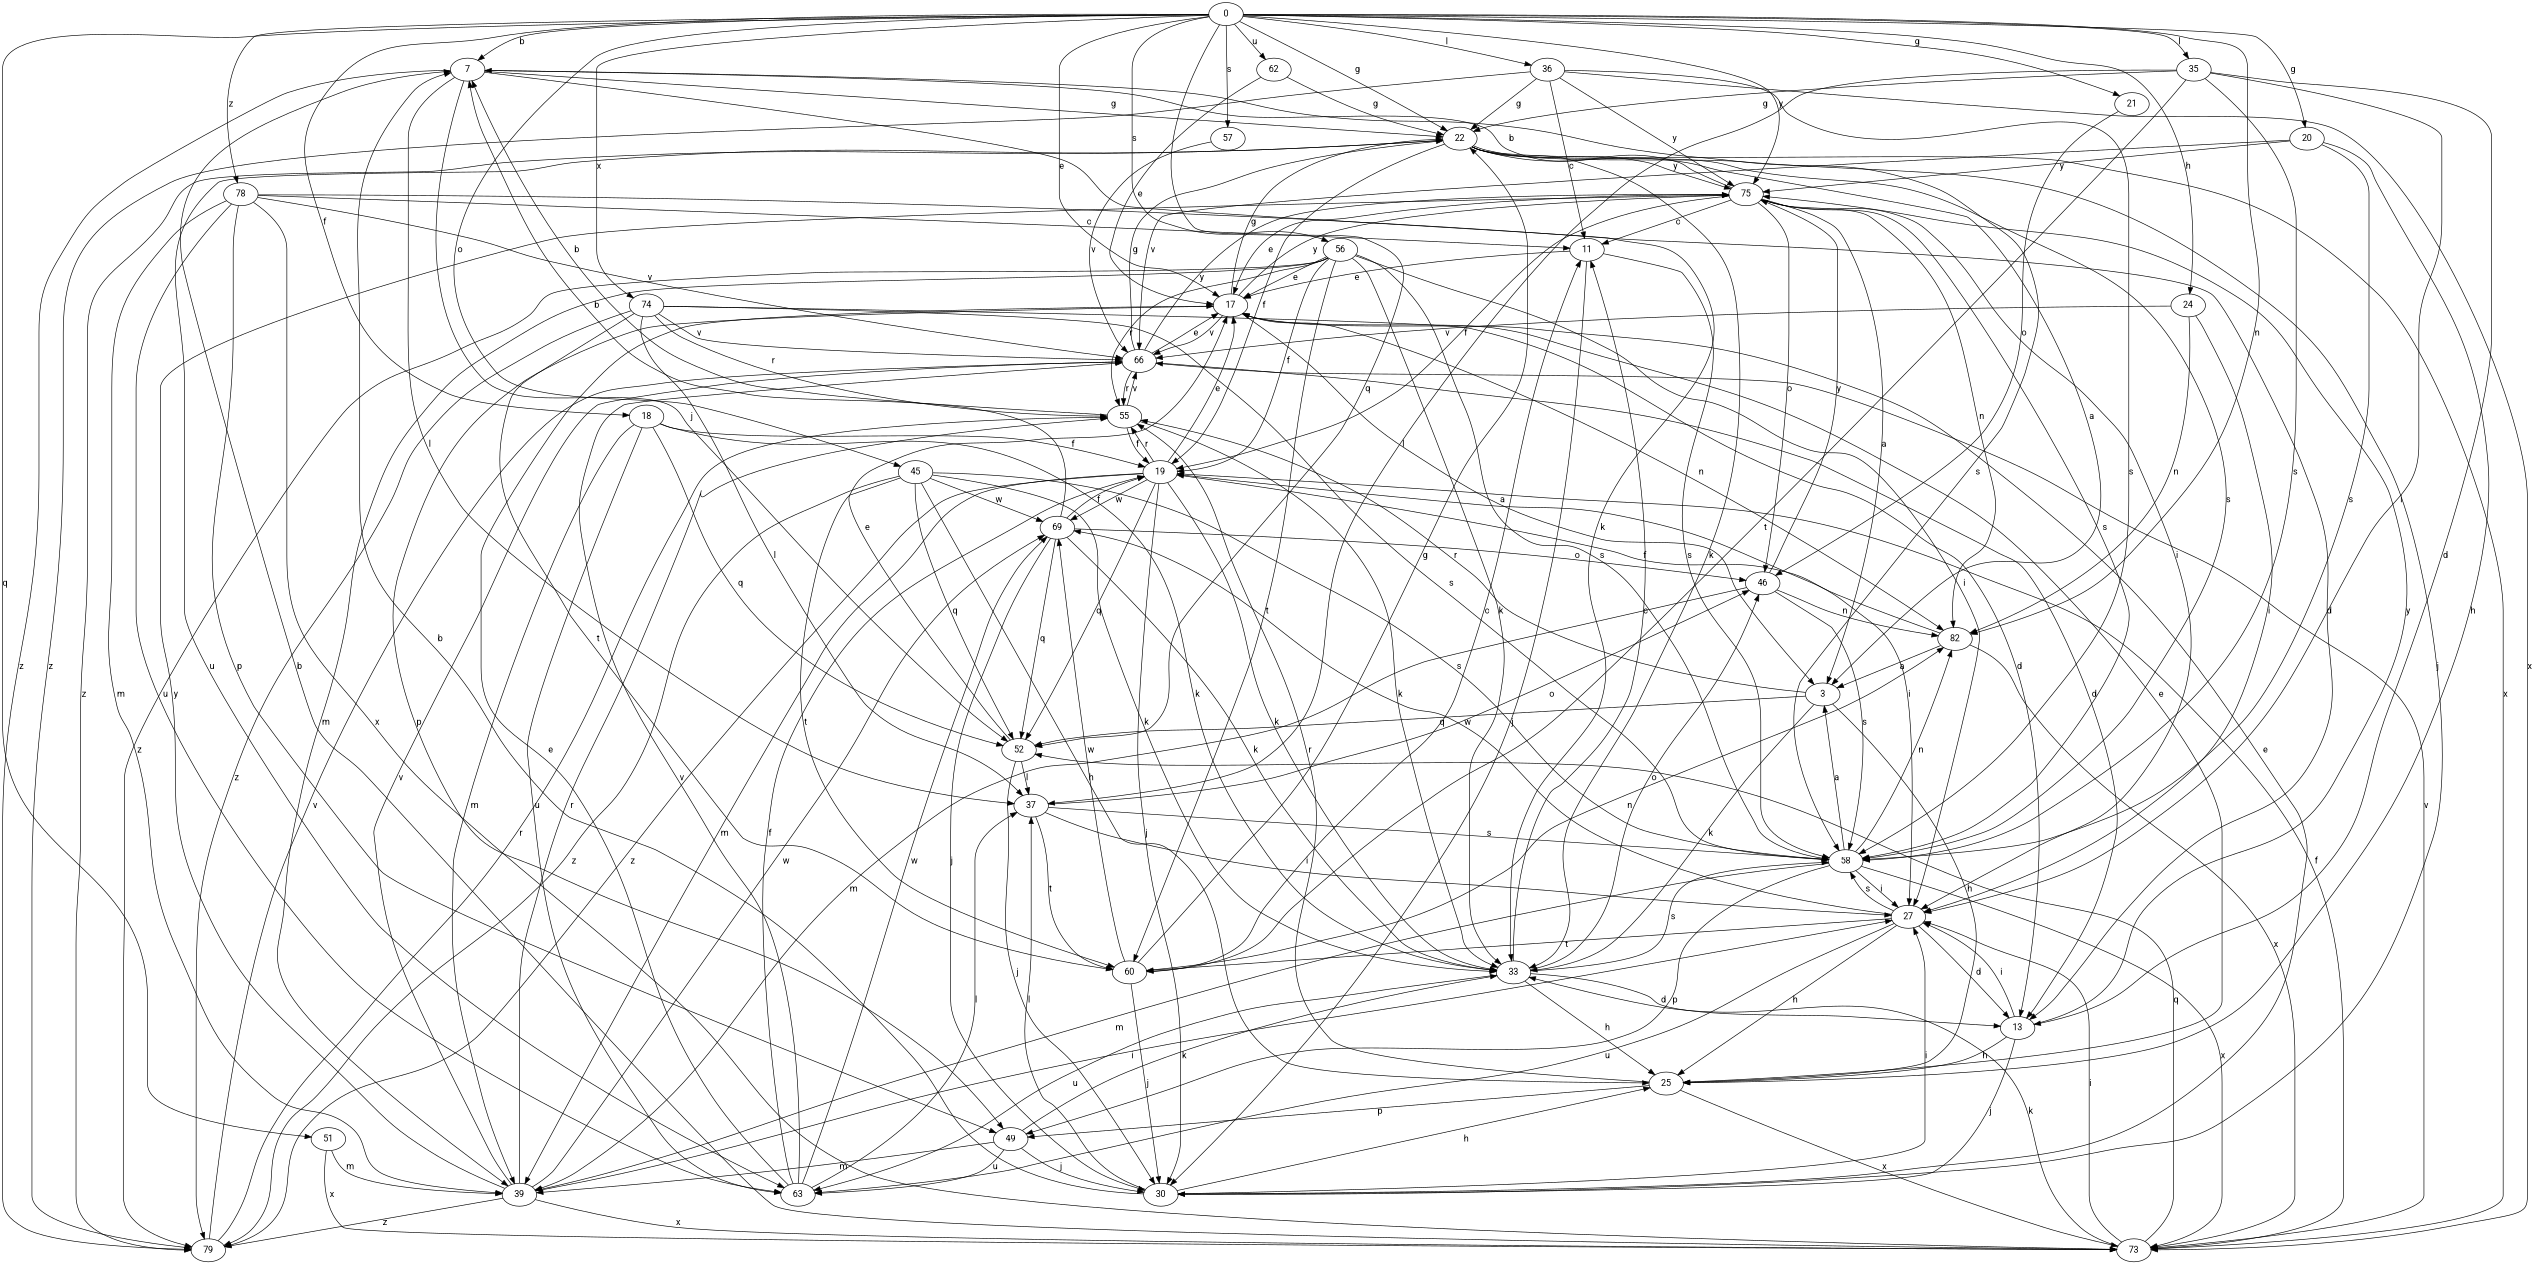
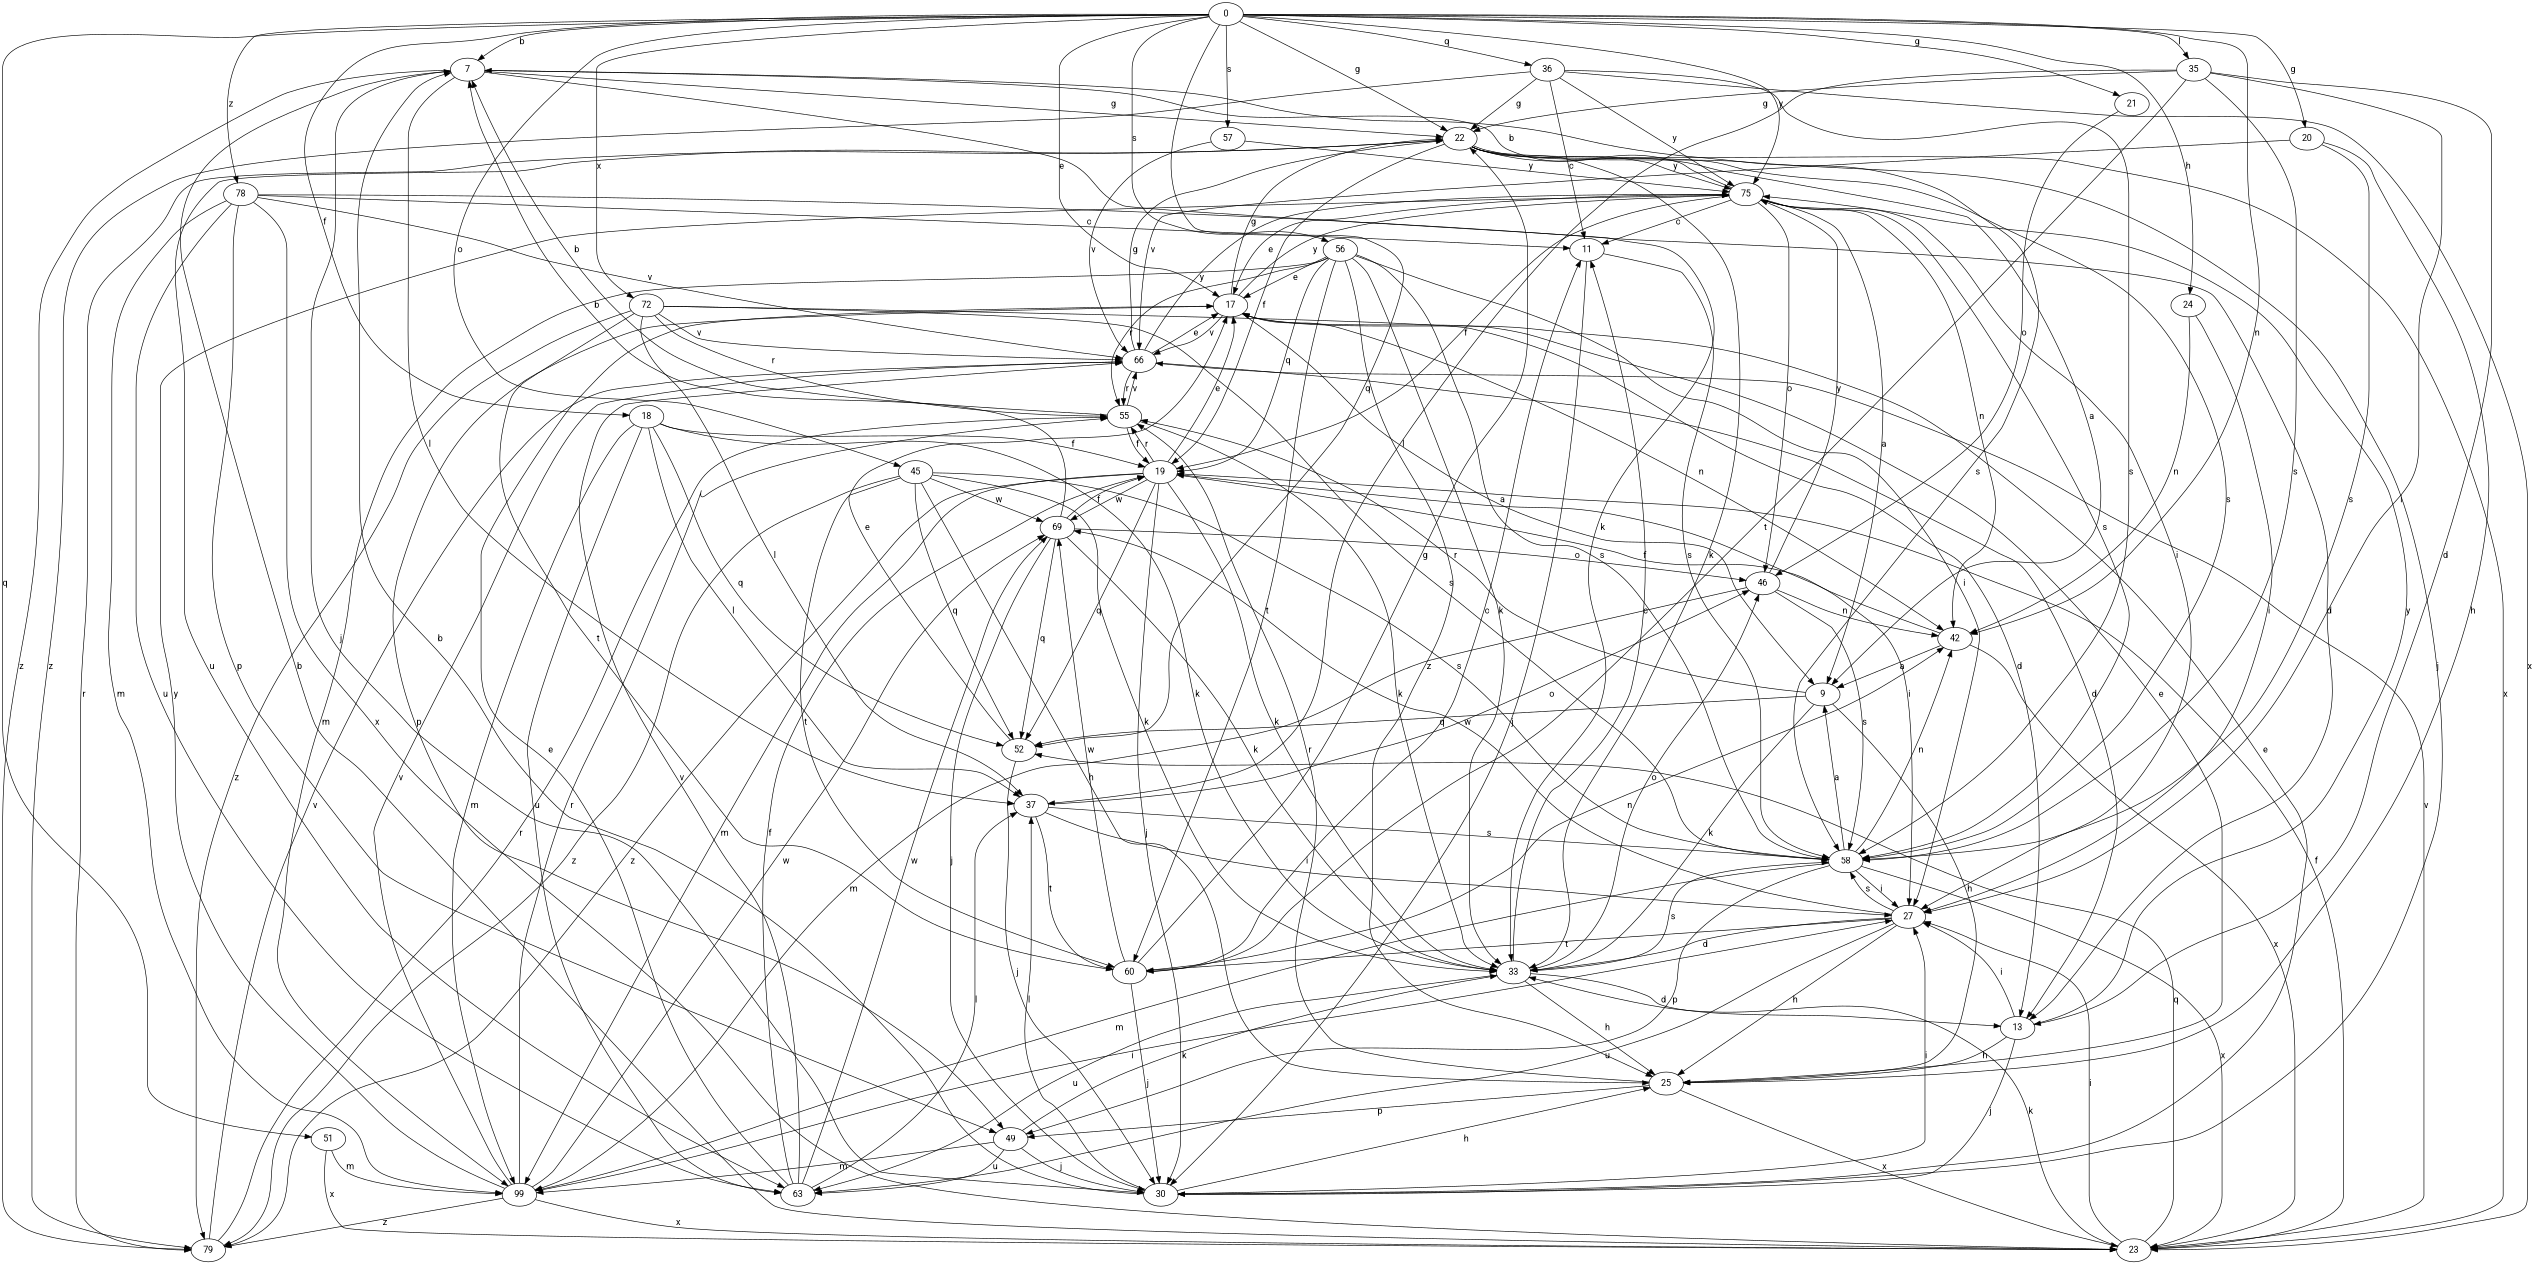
edge "0" -> "36": label "l" -> "q"
node "62": removed
edge "20" -> "75": now "57" -> "75"
edge "11" -> "17": removed, label "e"
node "74": label "74" -> "72"
edge "24" -> "66": removed, label "v"
edge "56" -> "19": label "f" -> "q"
edge "56" -> "79": now "56" -> "25"
edge "7" -> "52": now "7" -> "30"
node "82": label "82" -> "42"
edge "22" -> "79": label "z" -> "r"
node "3": label "3" -> "9"
edge "52" -> "37": now "18" -> "37"
edge "27" -> "13": now "27" -> "33"
node "39": label "39" -> "99"
node "73": label "73" -> "23"
